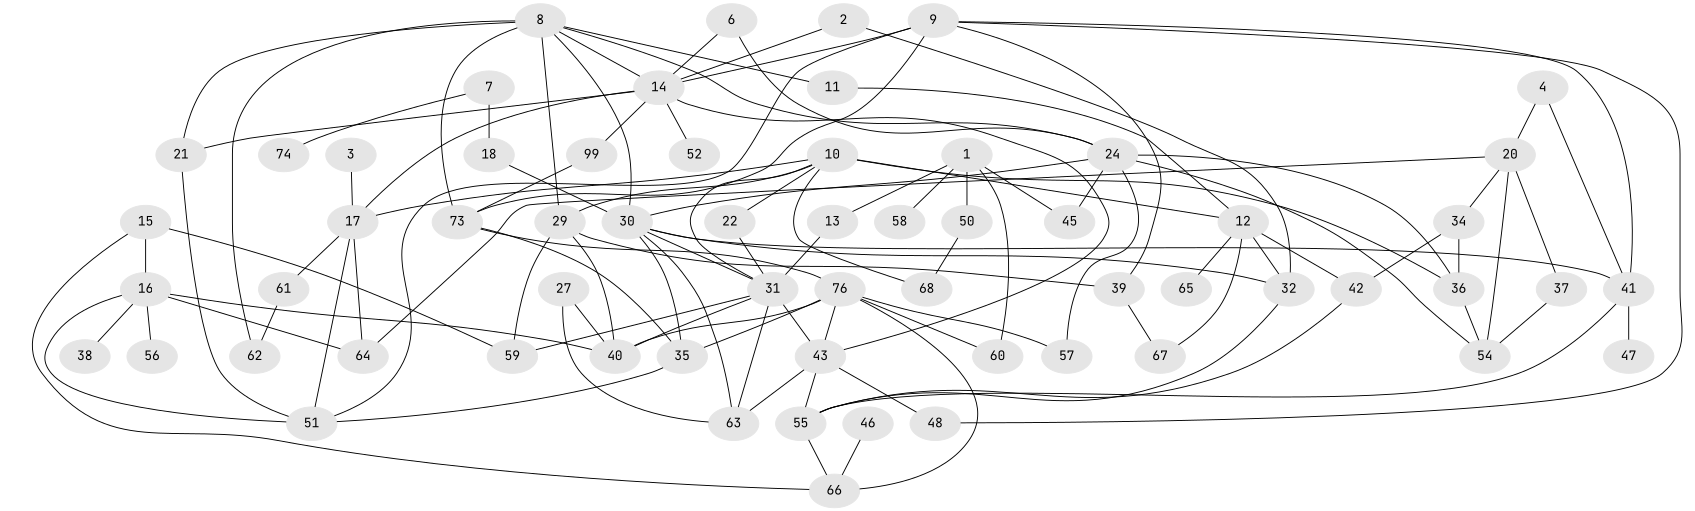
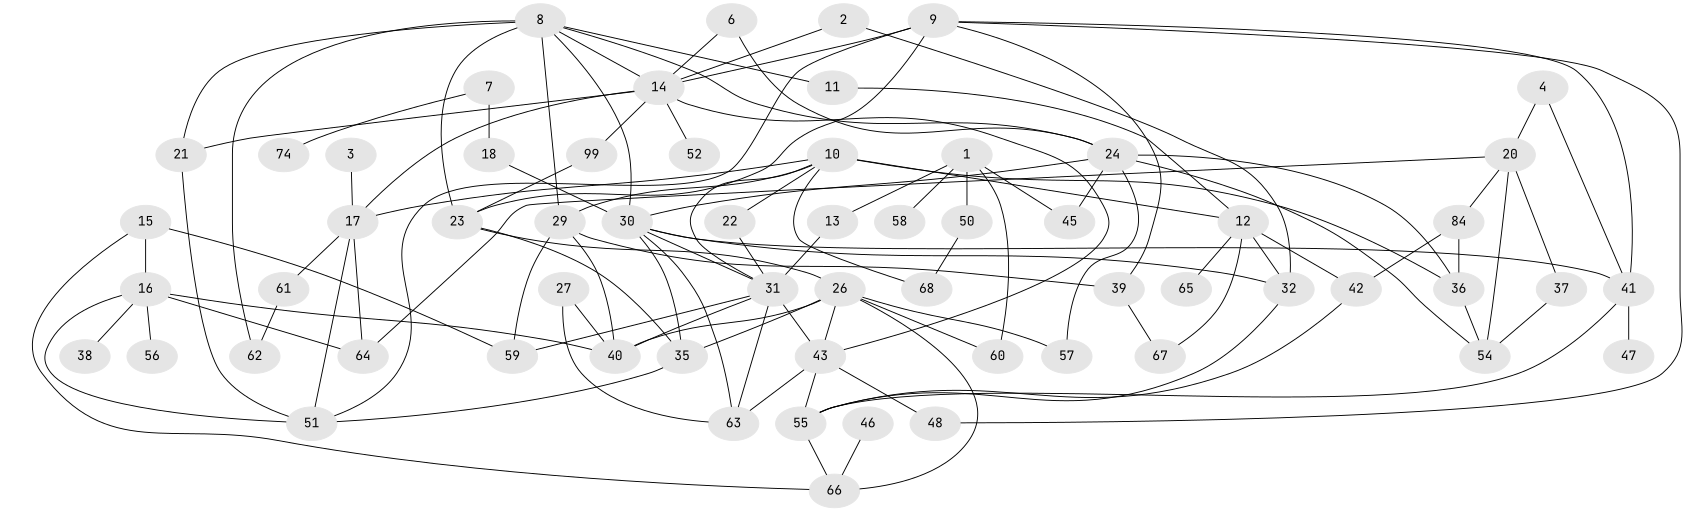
node "73": label "73" -> "23"
node "34": label "34" -> "84"
node "76": label "76" -> "26"
